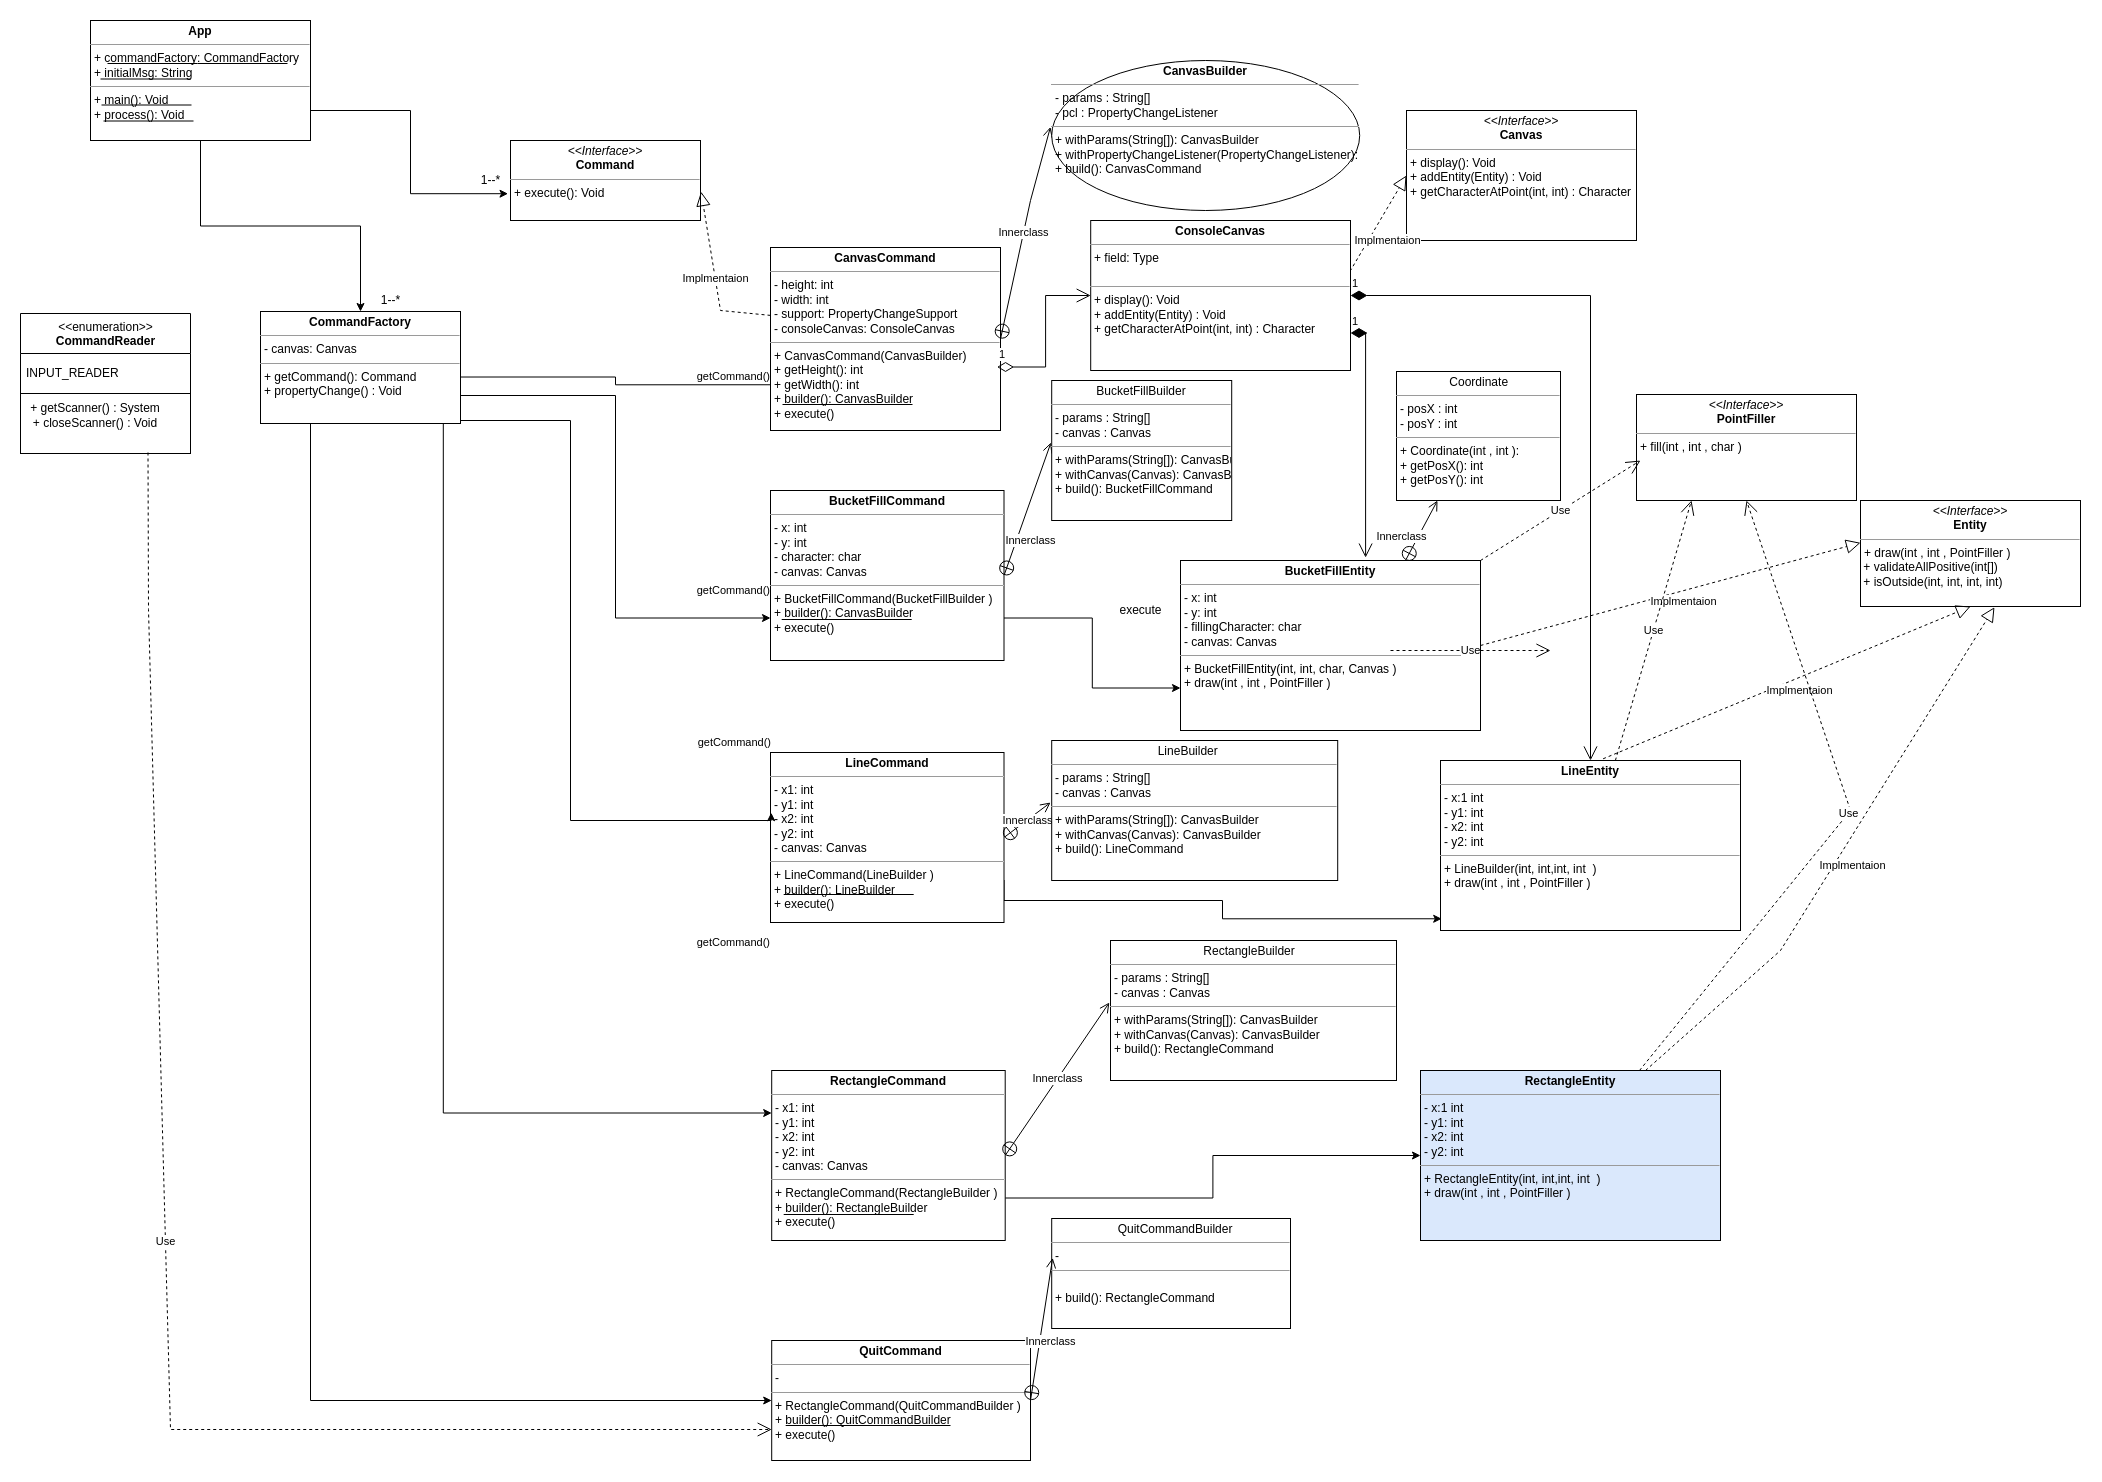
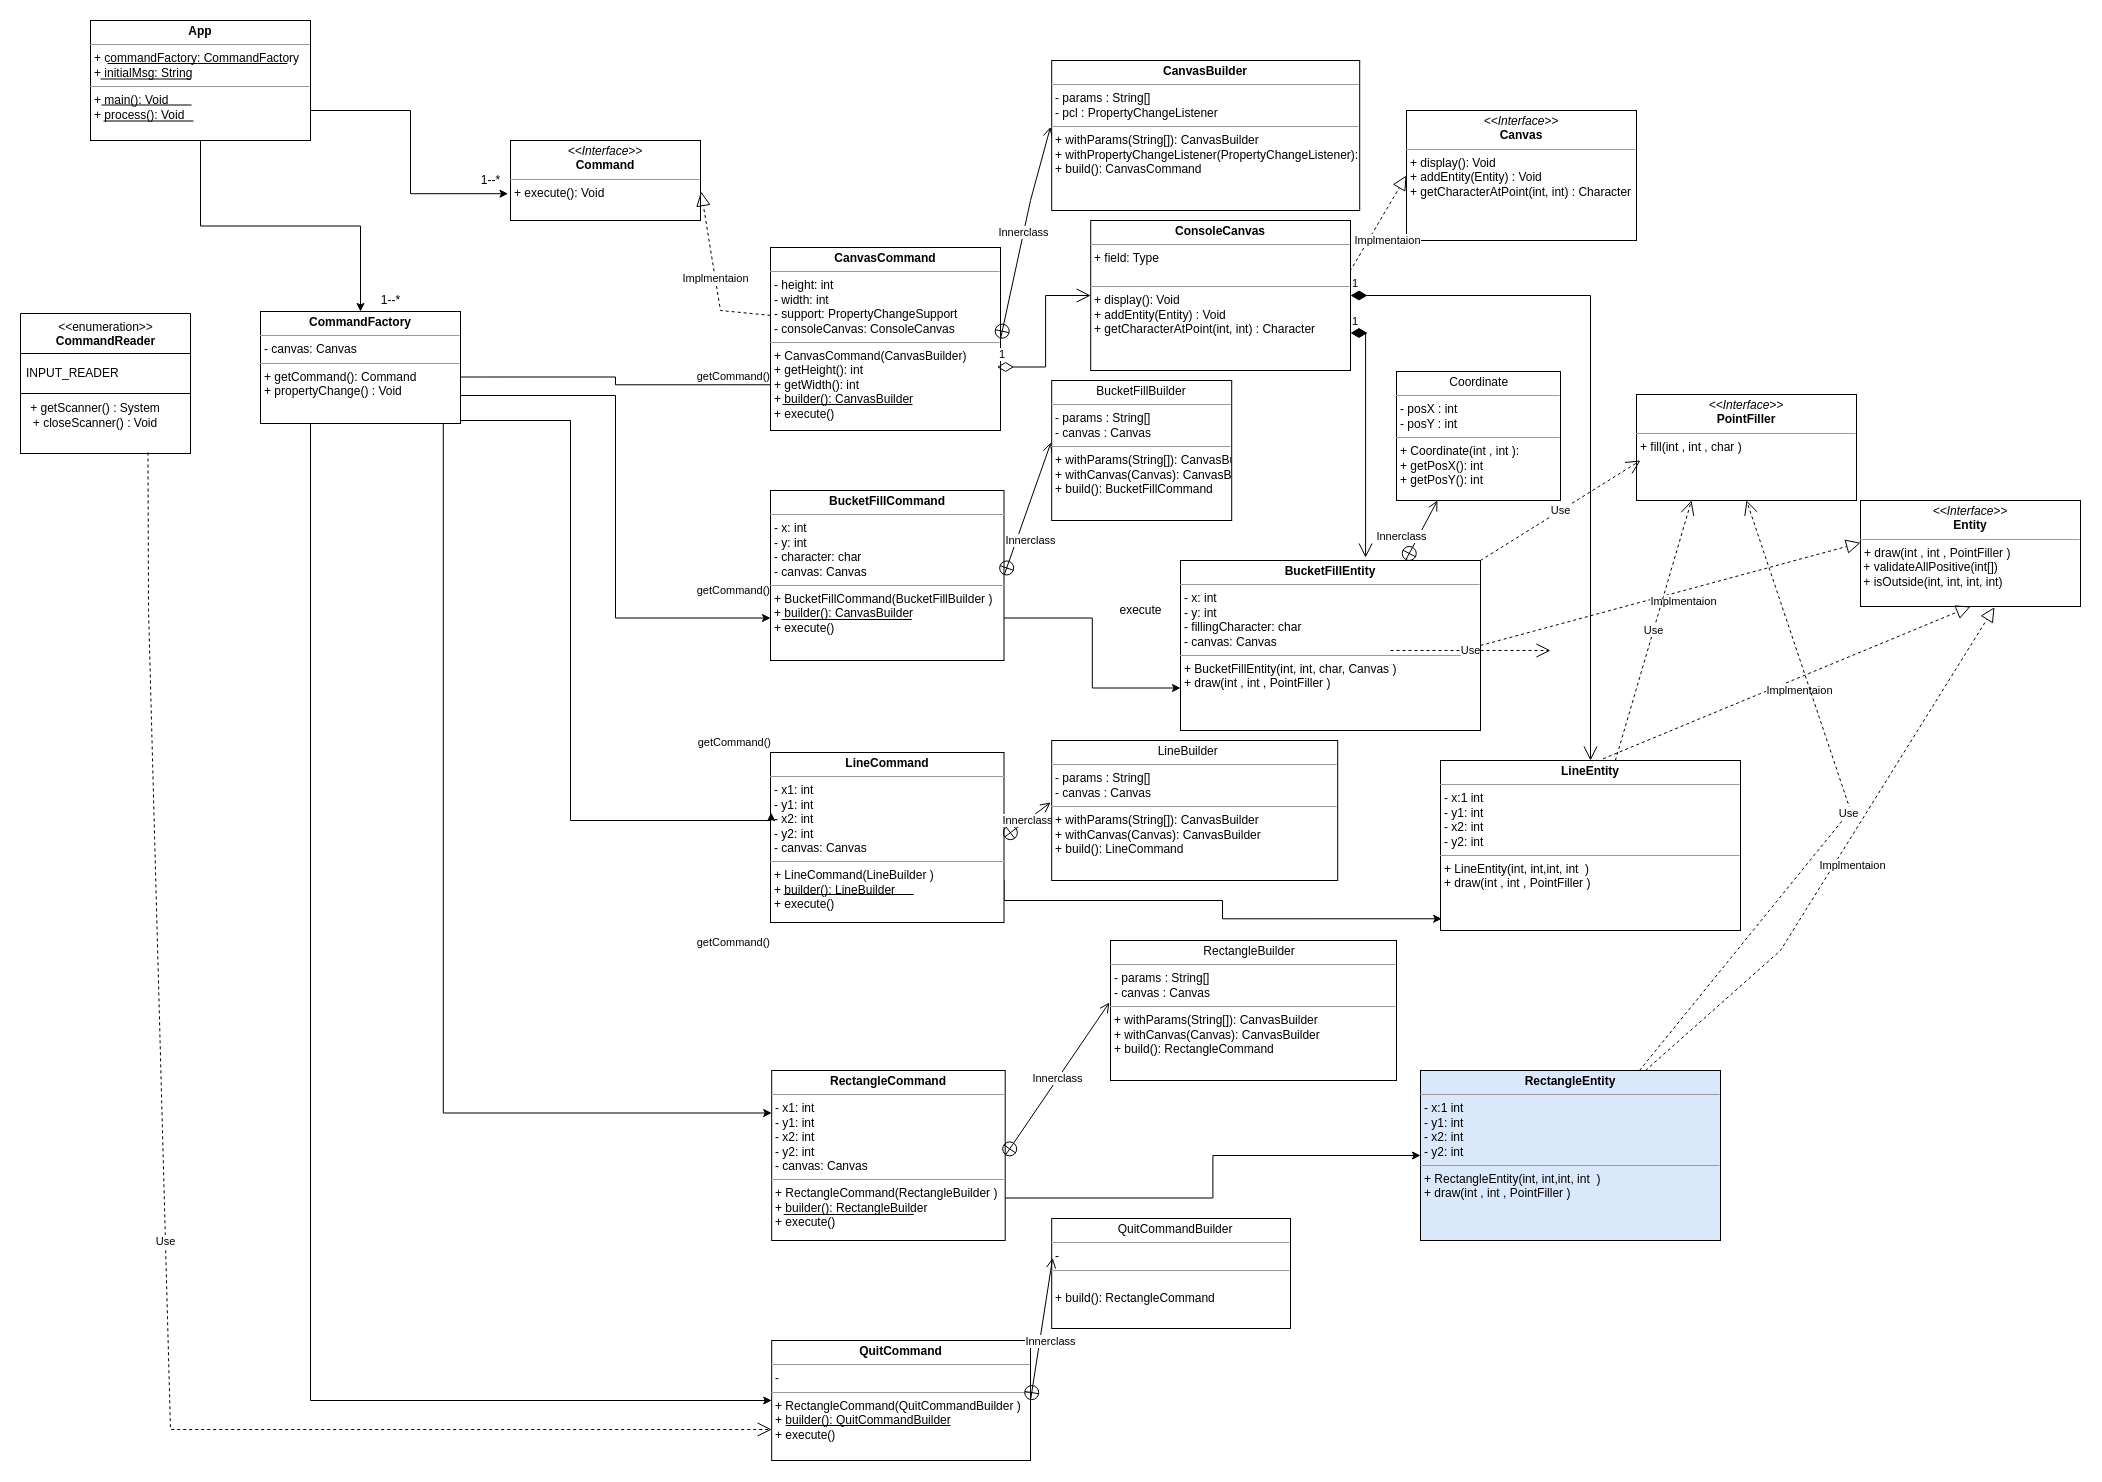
node "CanvasBuilder - params : String[] - pcl : PropertyChangeListener + withParams(String[]): CanvasBuilder + withPropertyChangeListener(PropertyChangeListener): CanvasBuilder + build(): CanvasCommand": shape ellipse -> rectangle
node "LineEntity - x:1 int - y1: int - x2: int - y2: int + LineBuilder(int, int,int, int ) + draw(int , int , PointFiller )": label "LineEntity - x:1 int - y1: int - x2: int - y2: int + LineBuilder(int, int,int, int ) + draw(int , int , PointFiller )" -> "LineEntity - x:1 int - y1: int - x2: int - y2: int + LineEntity(int, int,int, int ) + draw(int , int , PointFiller )"
